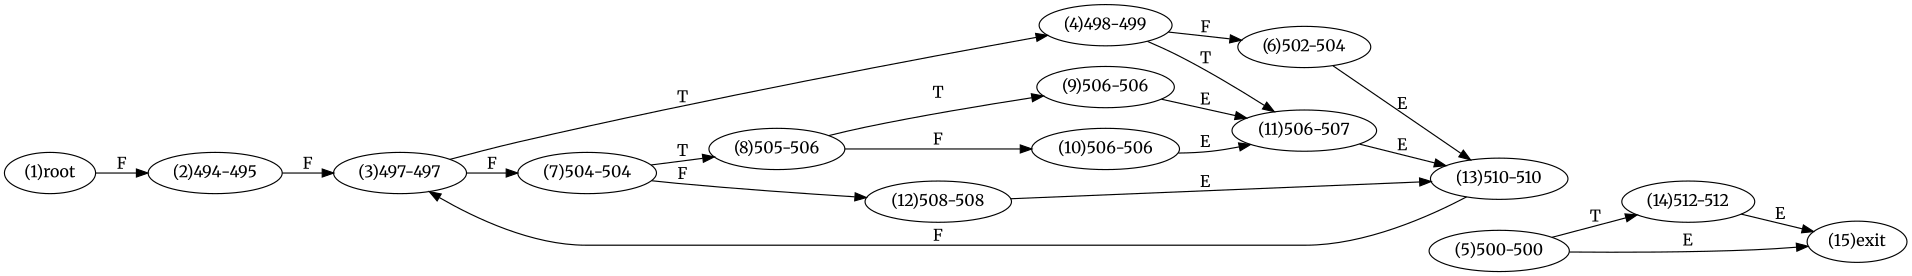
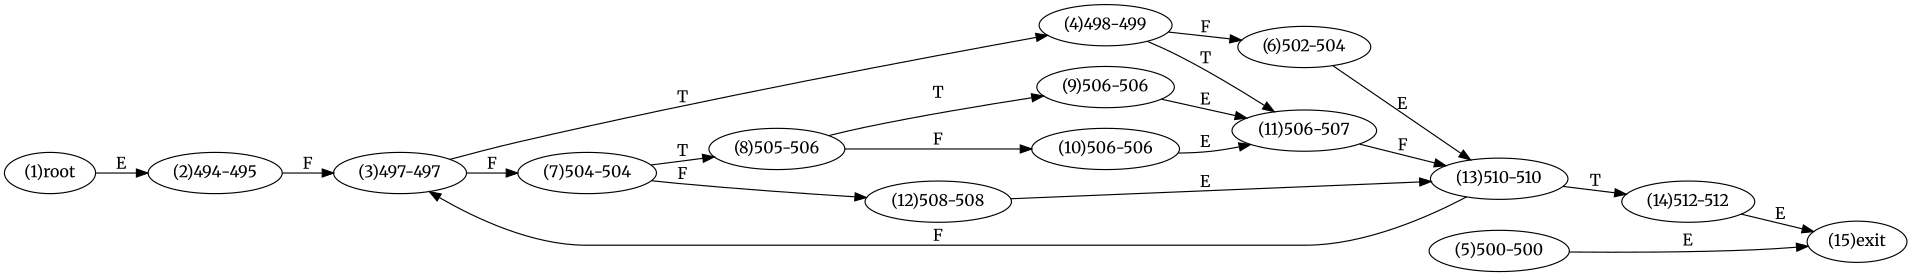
edge "(11)506-507" -> "(13)510-510": label "E" -> "F"
edge "(1)root" -> "(2)494-495": label "F" -> "E"
edge "(5)500-500" -> "(14)512-512": now "(13)510-510" -> "(14)512-512"
